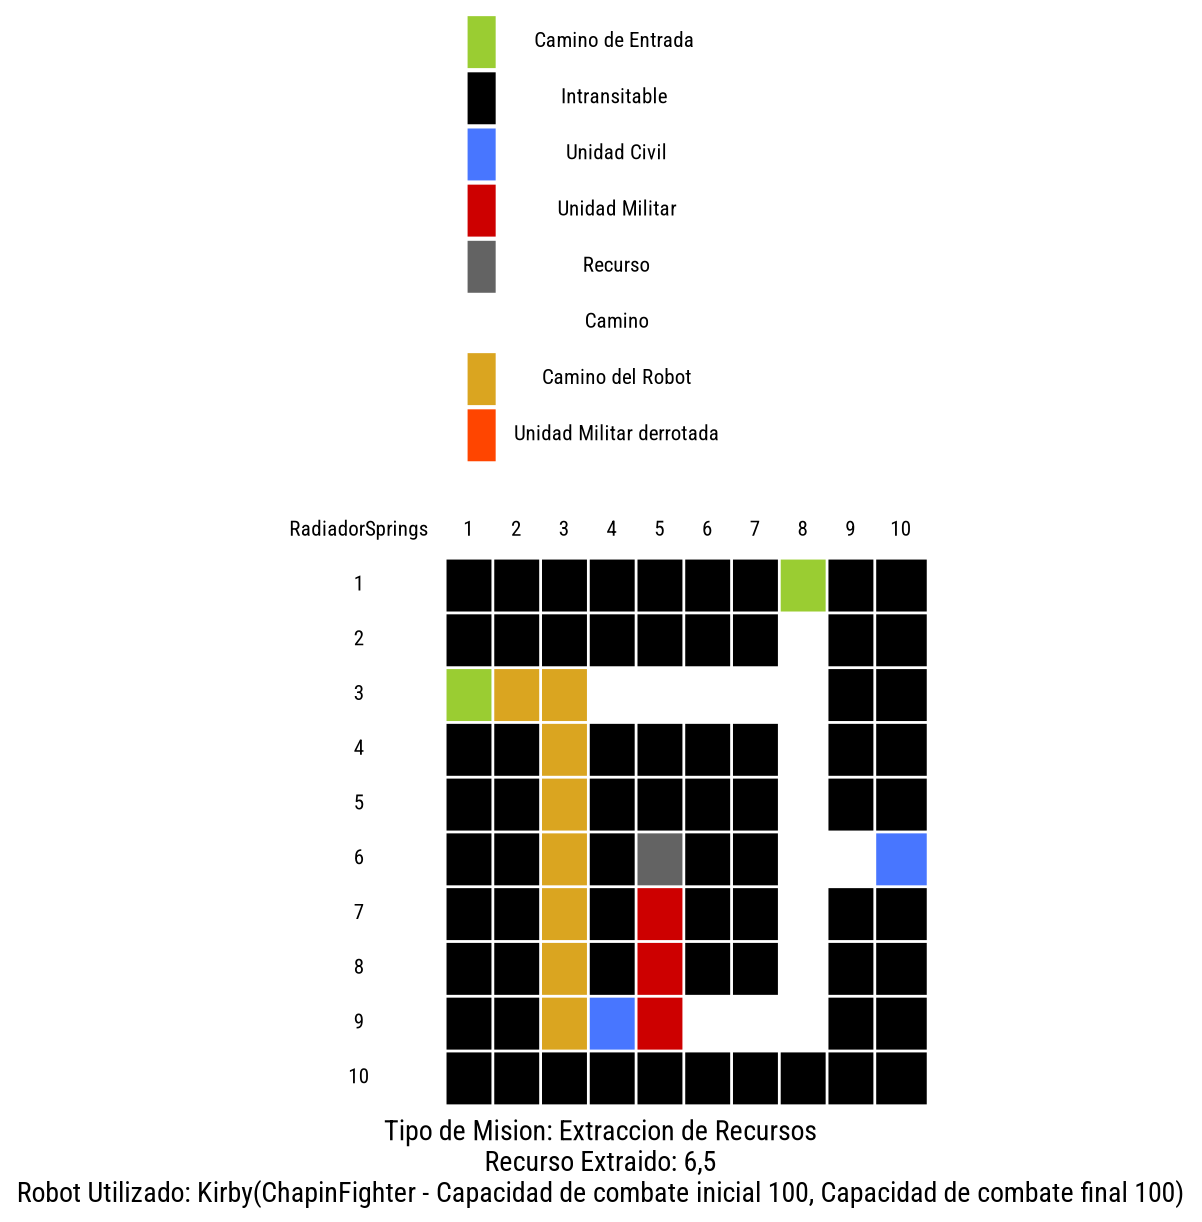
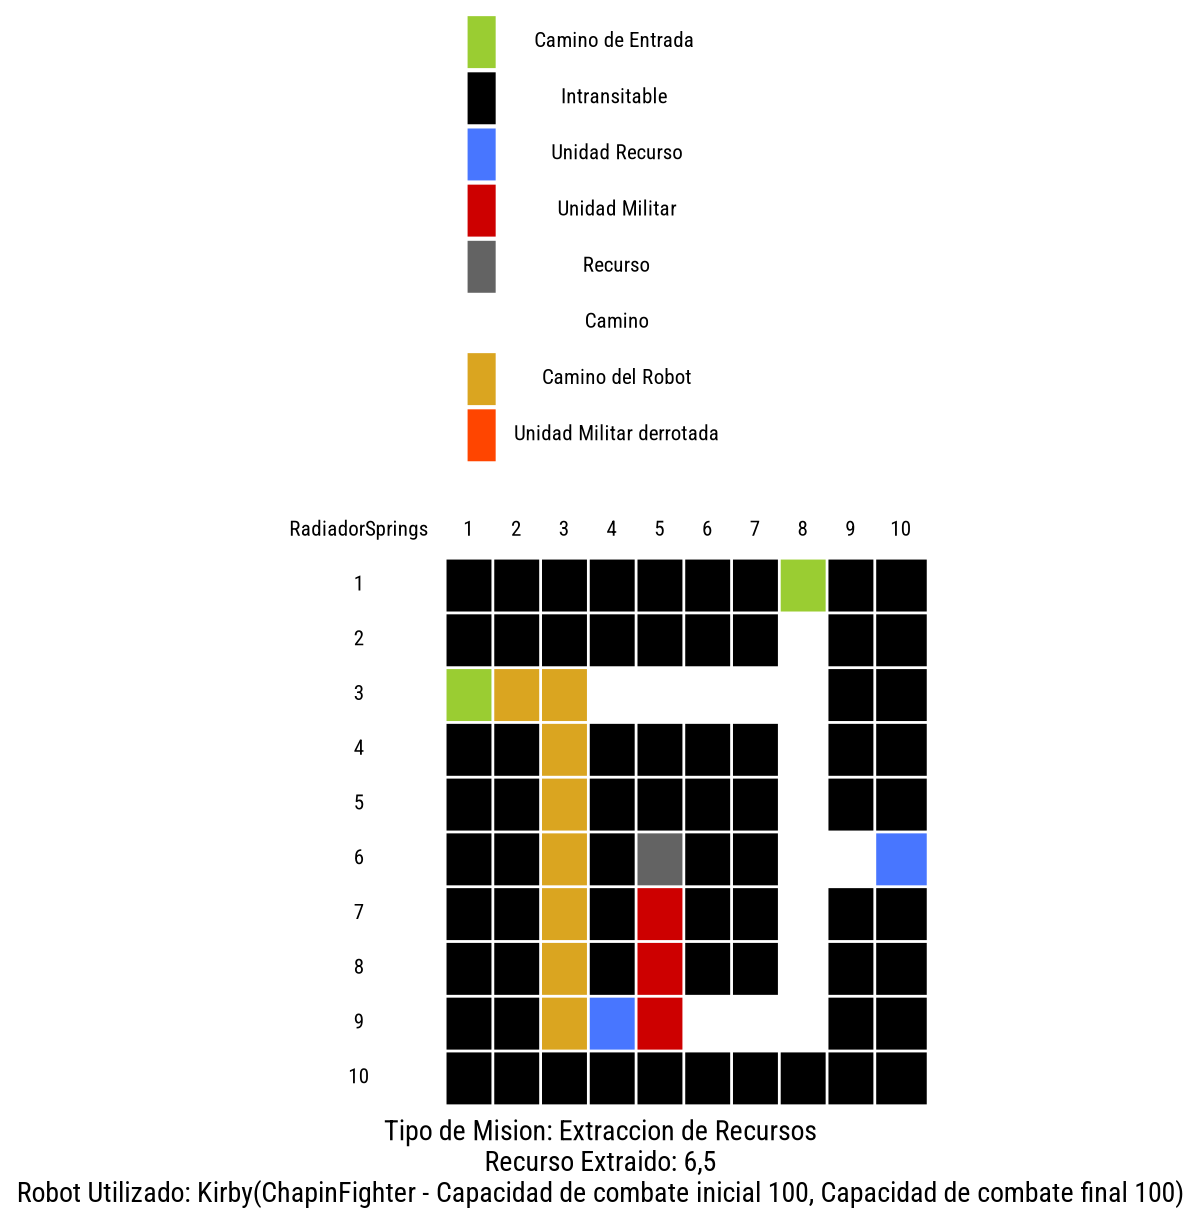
node "Camino de Entrada": text "Unidad Civil" -> "Unidad Recurso"
